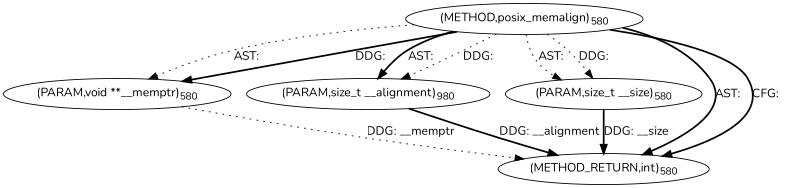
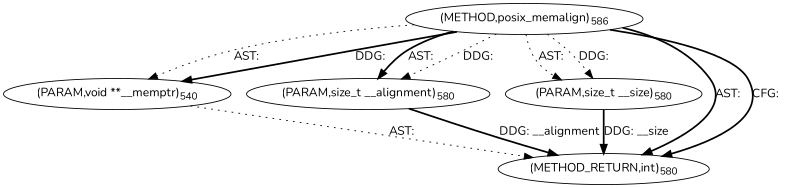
node "(METHOD,posix_memalign)": text "580" -> "586"
node "(PARAM,void **__memptr)": text "580" -> "540"
node "(PARAM,size_t __alignment)": text "980" -> "580"
edge "(PARAM,void **__memptr)" -> "(METHOD_RETURN,int)": label "DDG: __memptr" -> "AST: "
